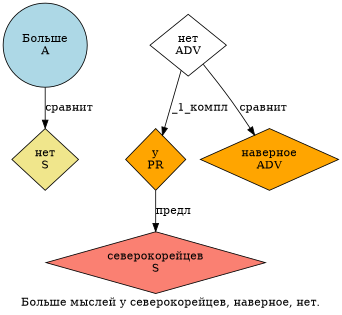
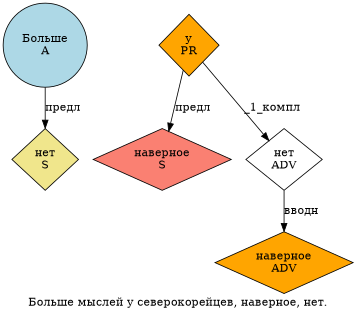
edge "нет ADV" -> "у PR": reversed
edge "Больше A" -> "нет S": label "сравнит" -> "предл"
edge "нет ADV" -> "наверное ADV": label "сравнит" -> "вводн"
node "северокорейцев S": label "северокорейцев S" -> "наверное S"
